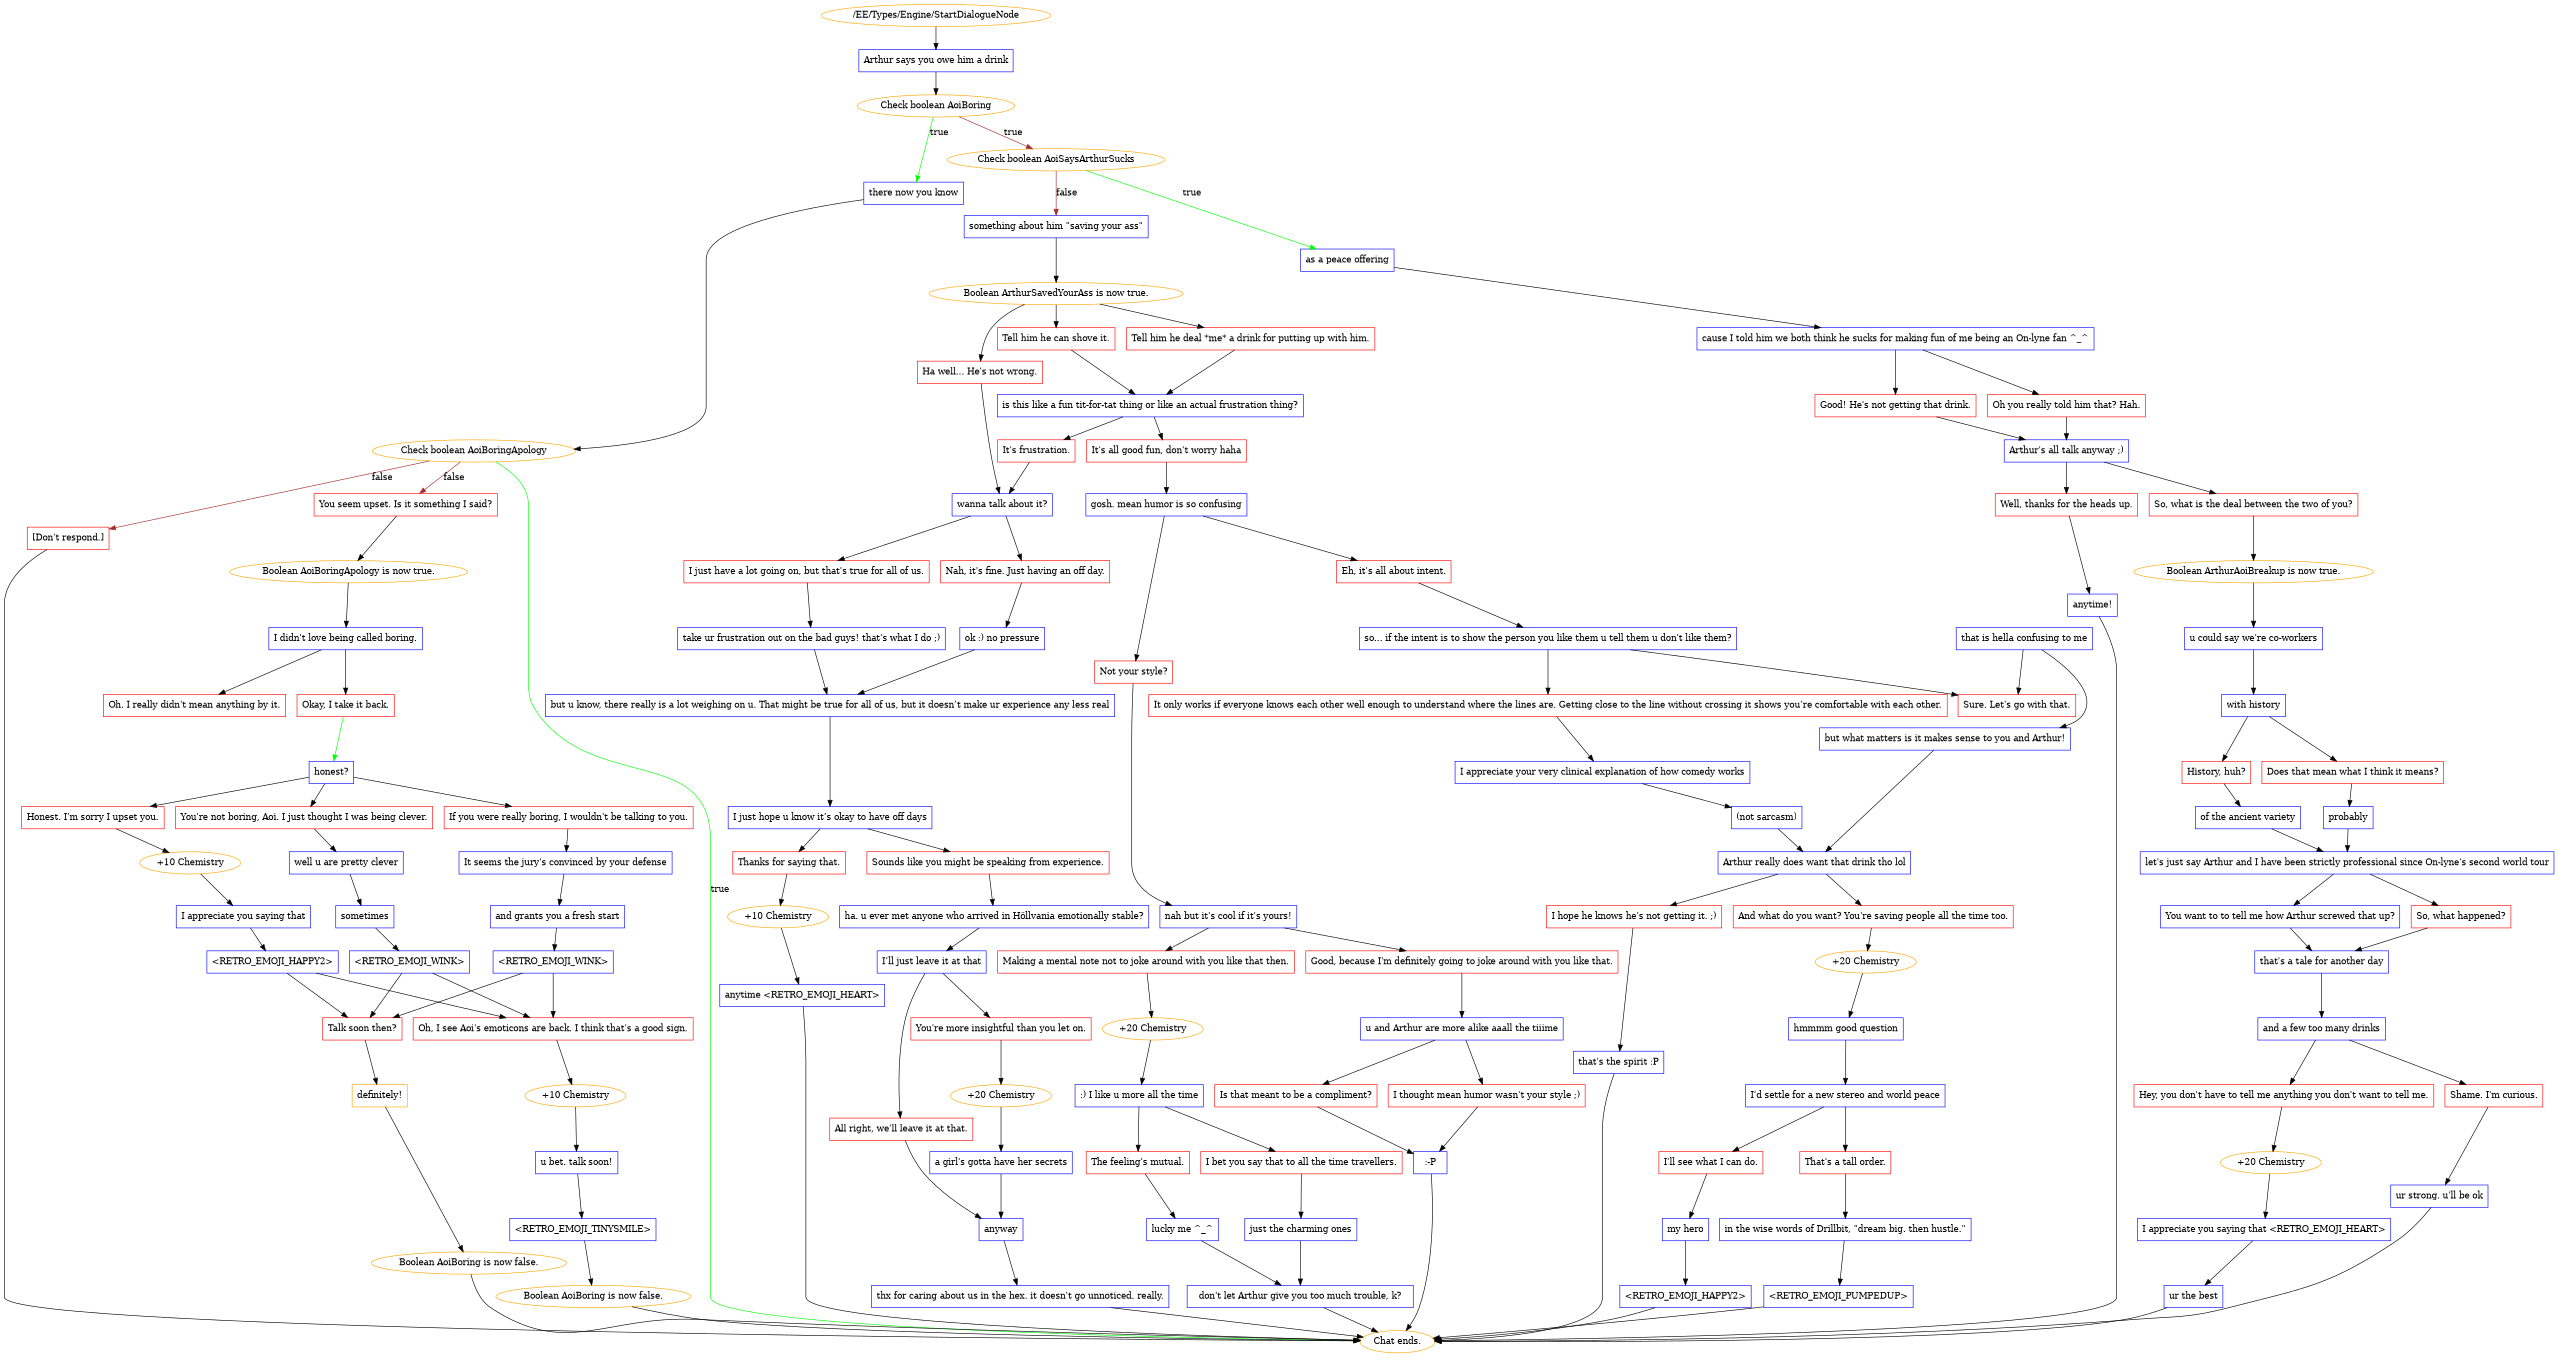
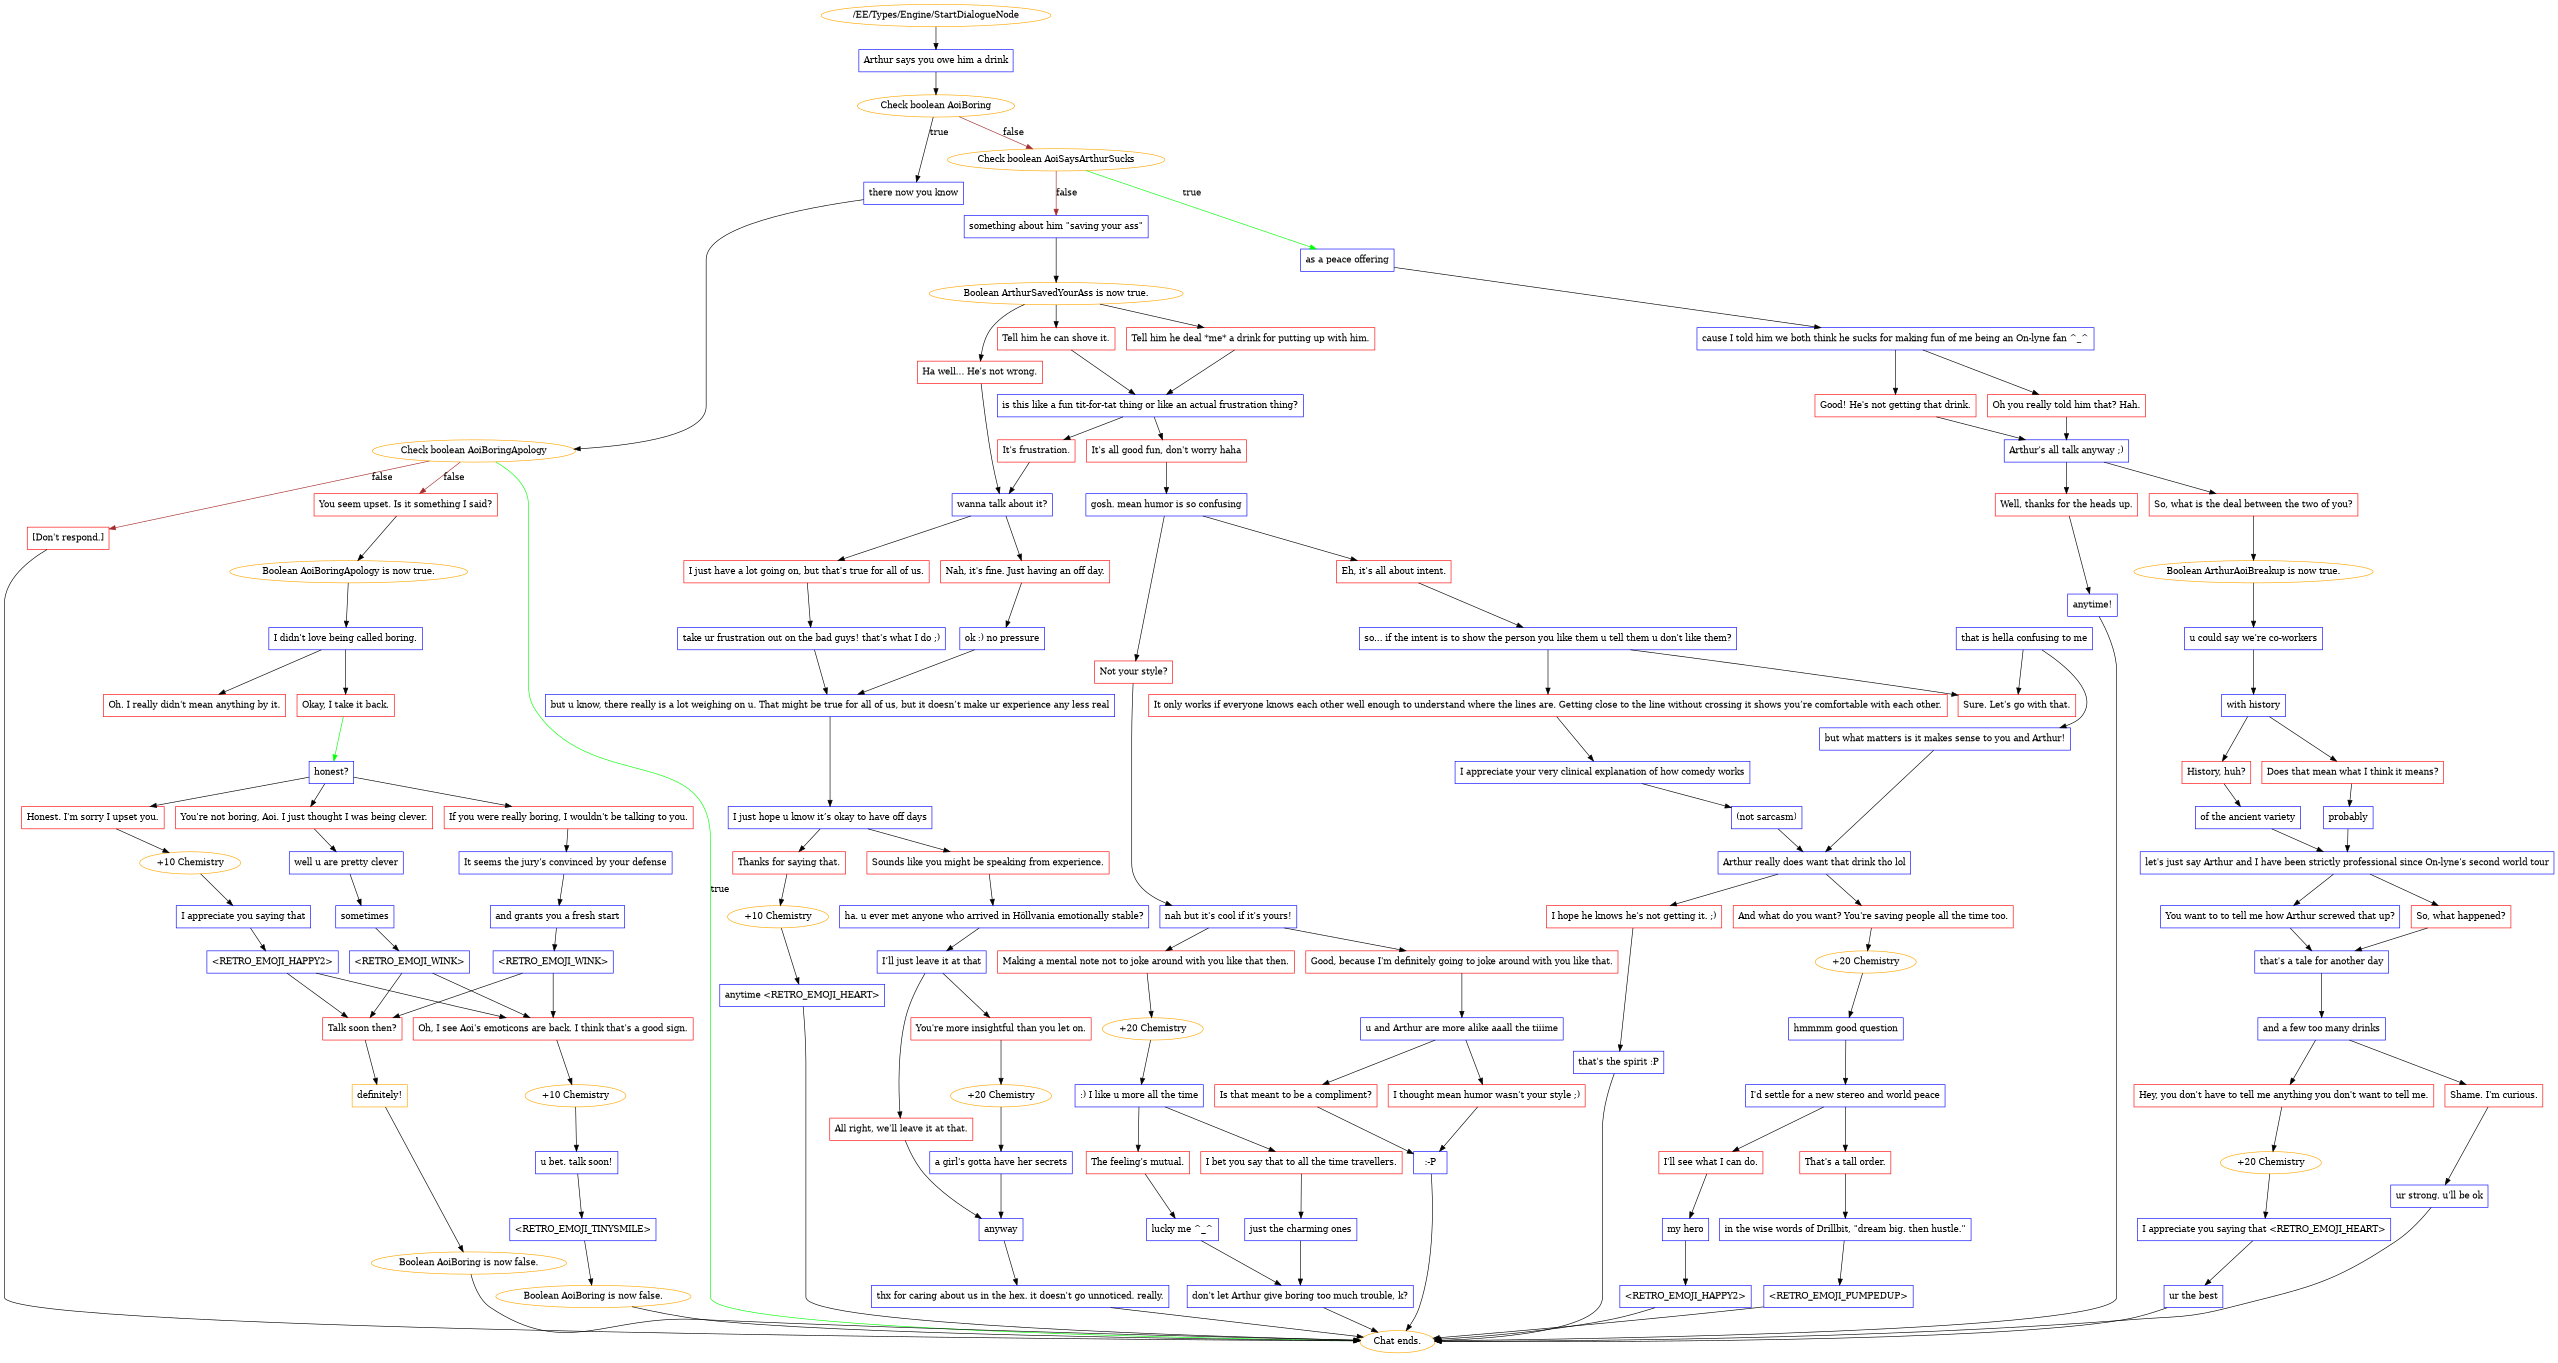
edge "Check boolean AoiBoring" -> "Check boolean AoiSaysArthurSucks": label "true" -> "false"
edge "Check boolean AoiBoring" -> "there now you know": color green -> black
node "don't let Arthur give you too much trouble, k?": label "don't let Arthur give you too much trouble, k?" -> "don't let Arthur give boring too much trouble, k?"
